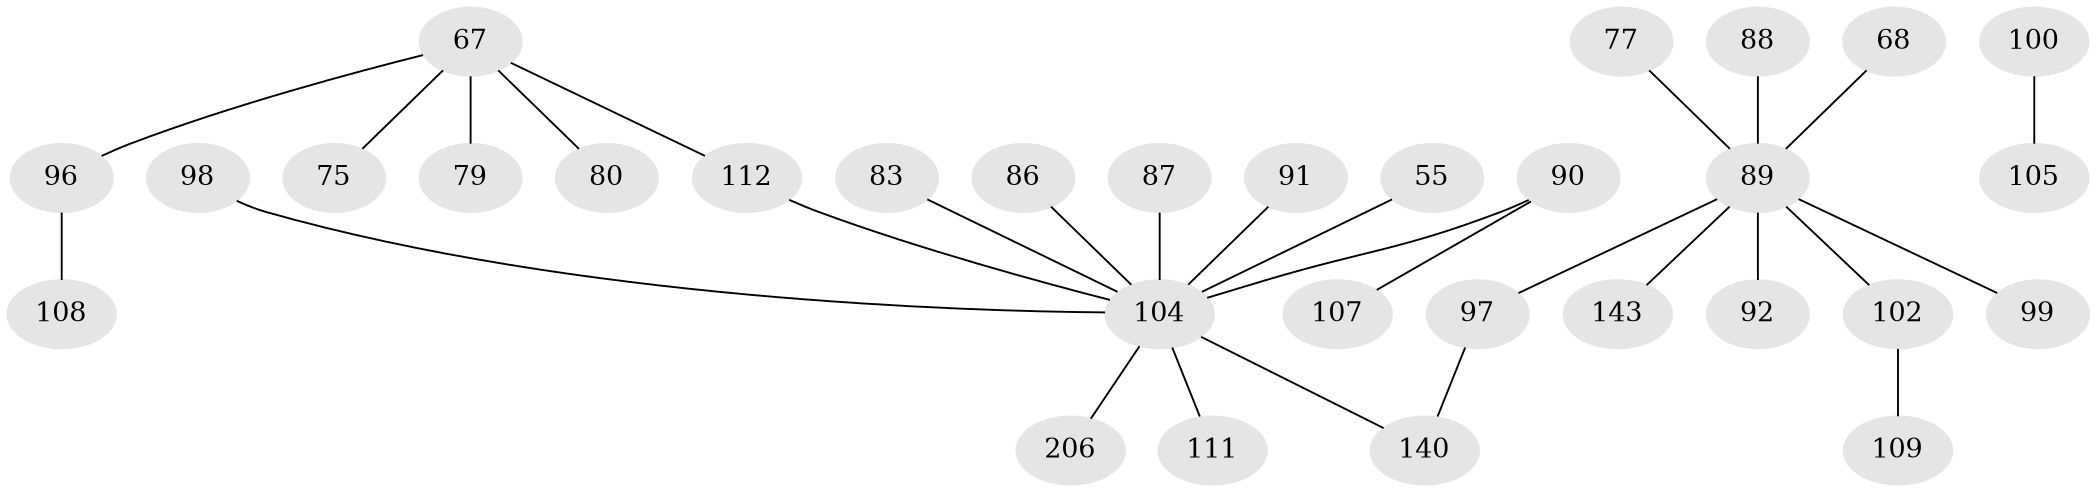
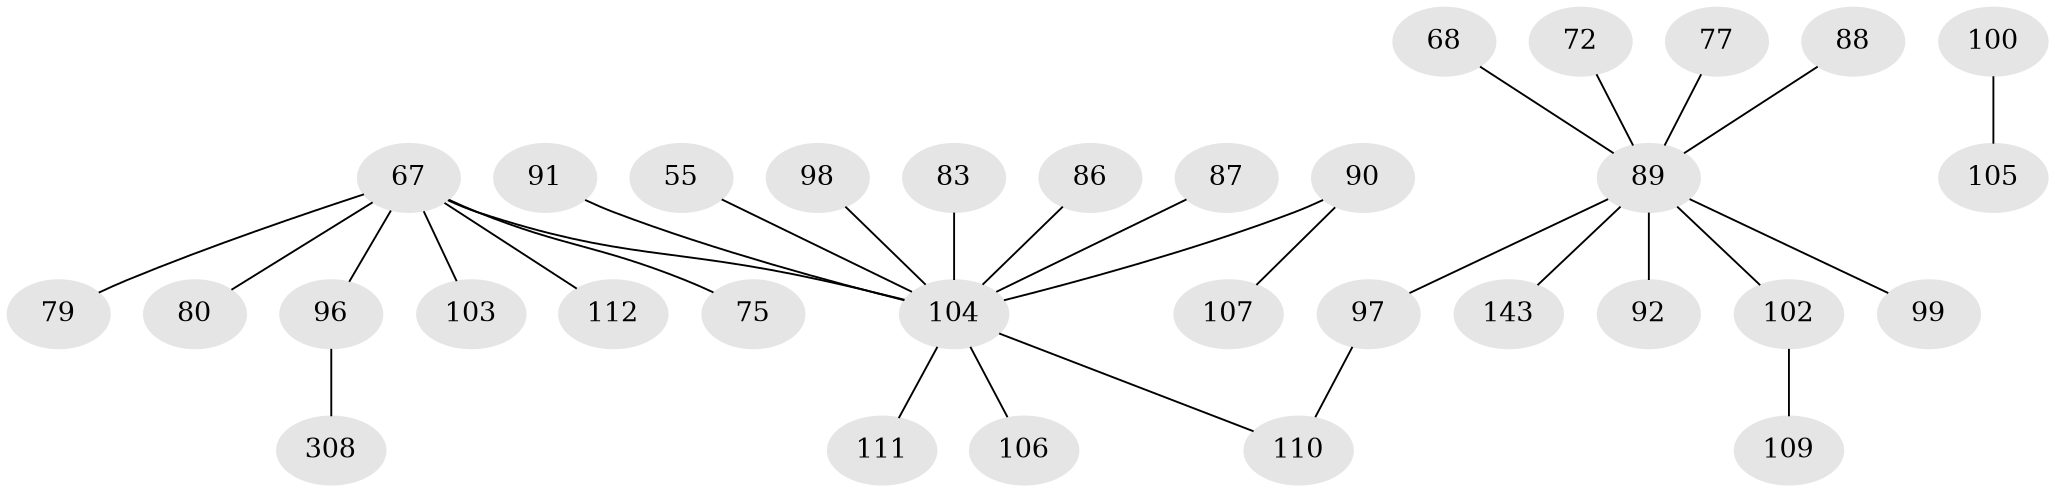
node "72": added
edge "112" -- "104": now "67" -- "104"
node "108": label "108" -> "308"
node "103": added
node "206": label "206" -> "106"
node "140": label "140" -> "110"
